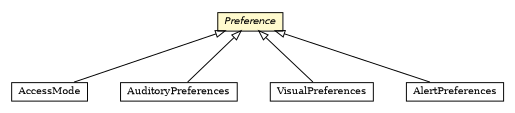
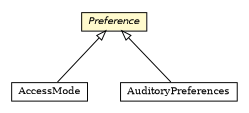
node "VisualPreferences": removed
node "AlertPreferences": removed
